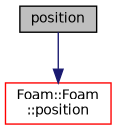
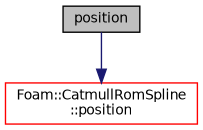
node "Foam::Foam ::position": label "Foam::Foam ::position" -> "Foam::CatmullRomSpline ::position"
